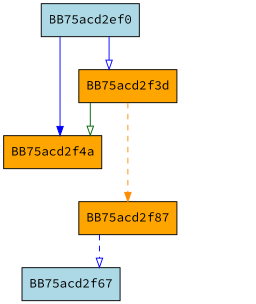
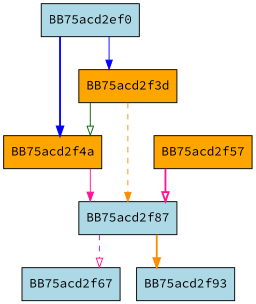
edge "BB75acd2ef0" -> "BB75acd2f3d": arrowhead onormal -> normal
edge "BB75acd2ef0" -> "BB75acd2f4a": style solid -> bold
node "BB75acd2f57": added
edge "BB75acd2f4a" -> "BB75acd2f87": added
node "BB75acd2f87": fillcolor orange -> lightblue
edge "BB75acd2f87" -> "BB75acd2f67": color blue -> deeppink
node "BB75acd2f93": added
